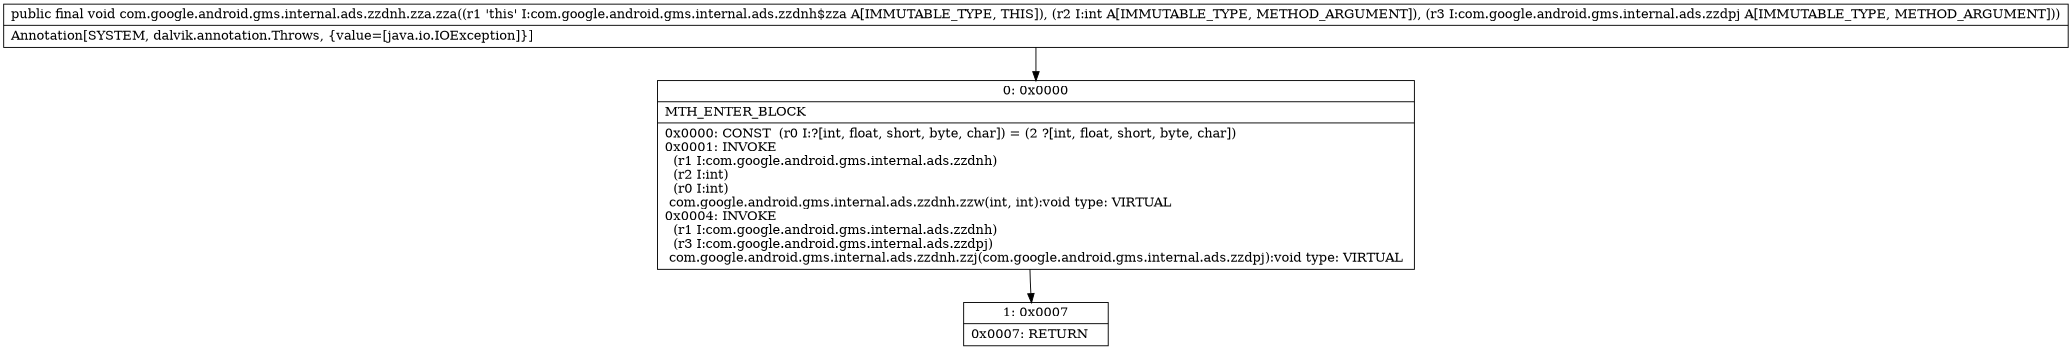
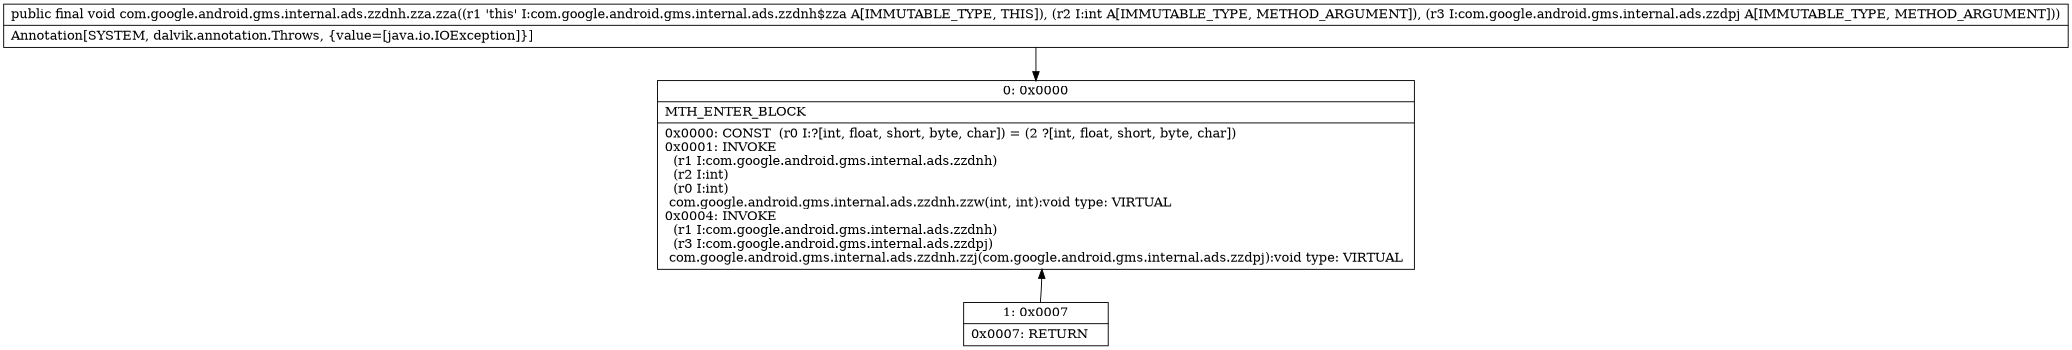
edge "0: 0x0000" -> "1: 0x0007": reversed
